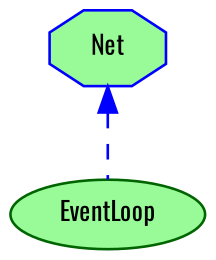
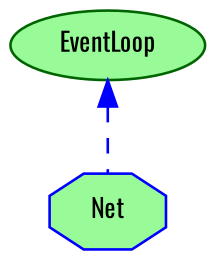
edge "EventLoop" -> "Net": reversed
